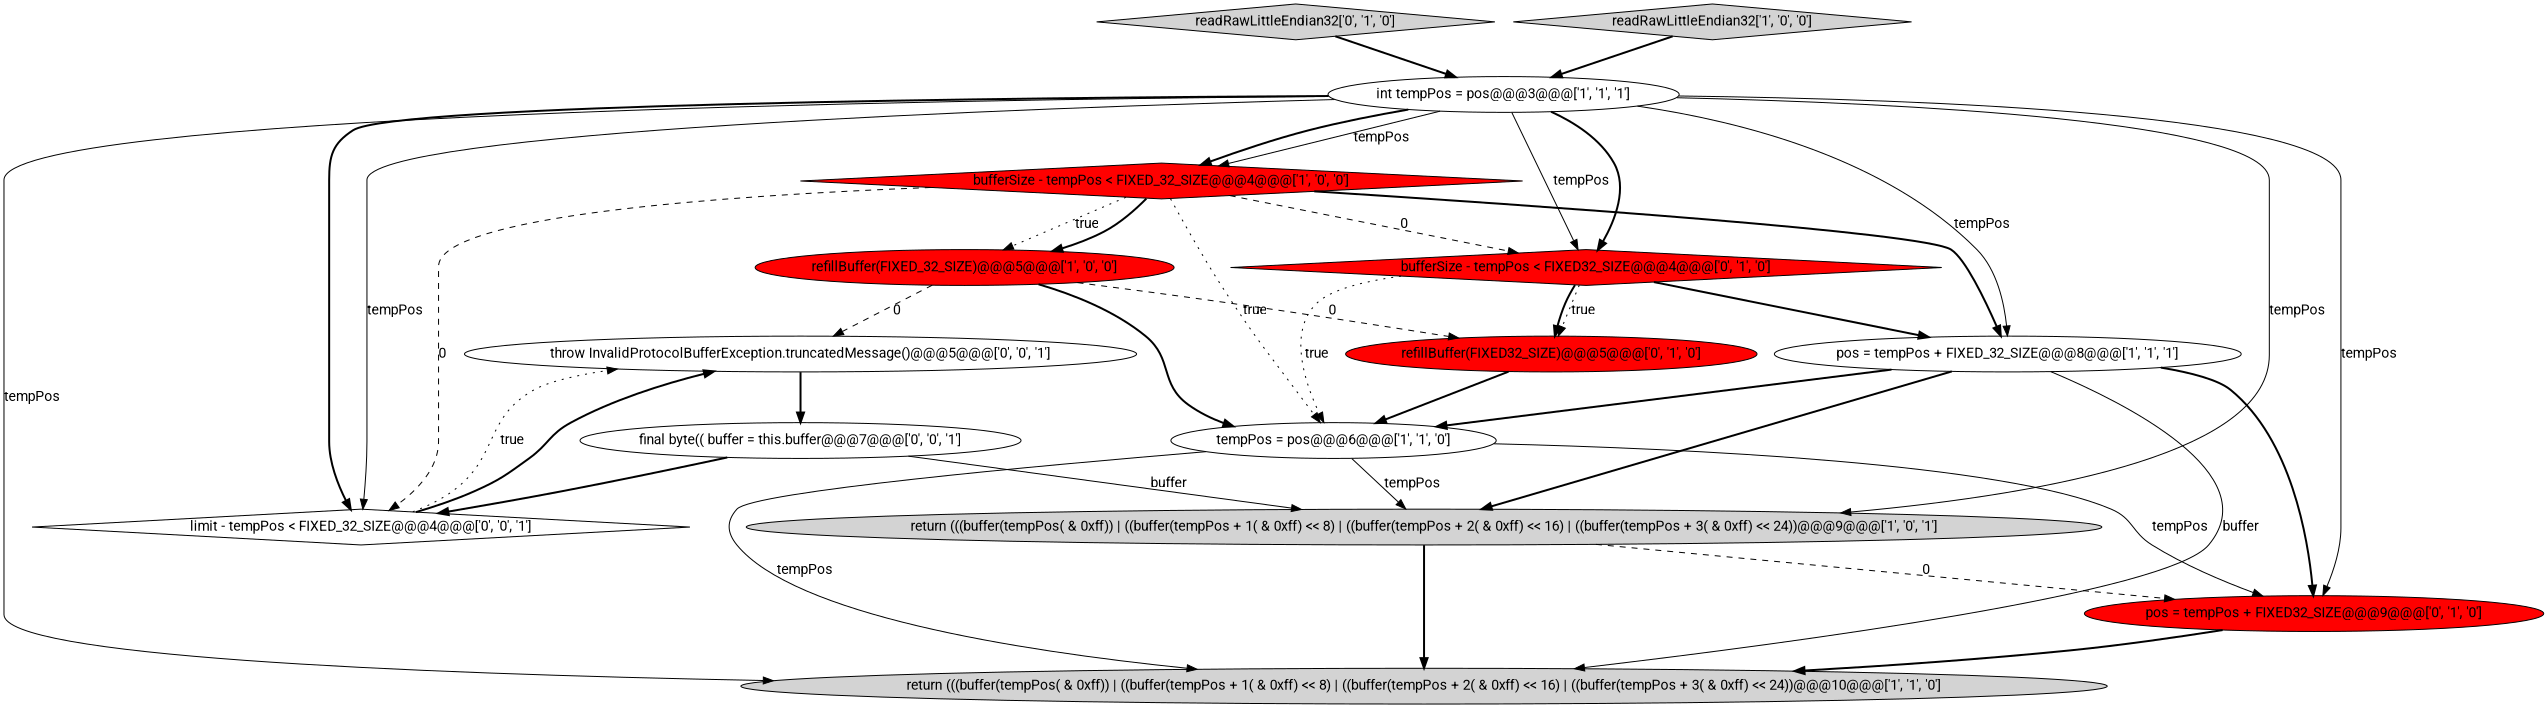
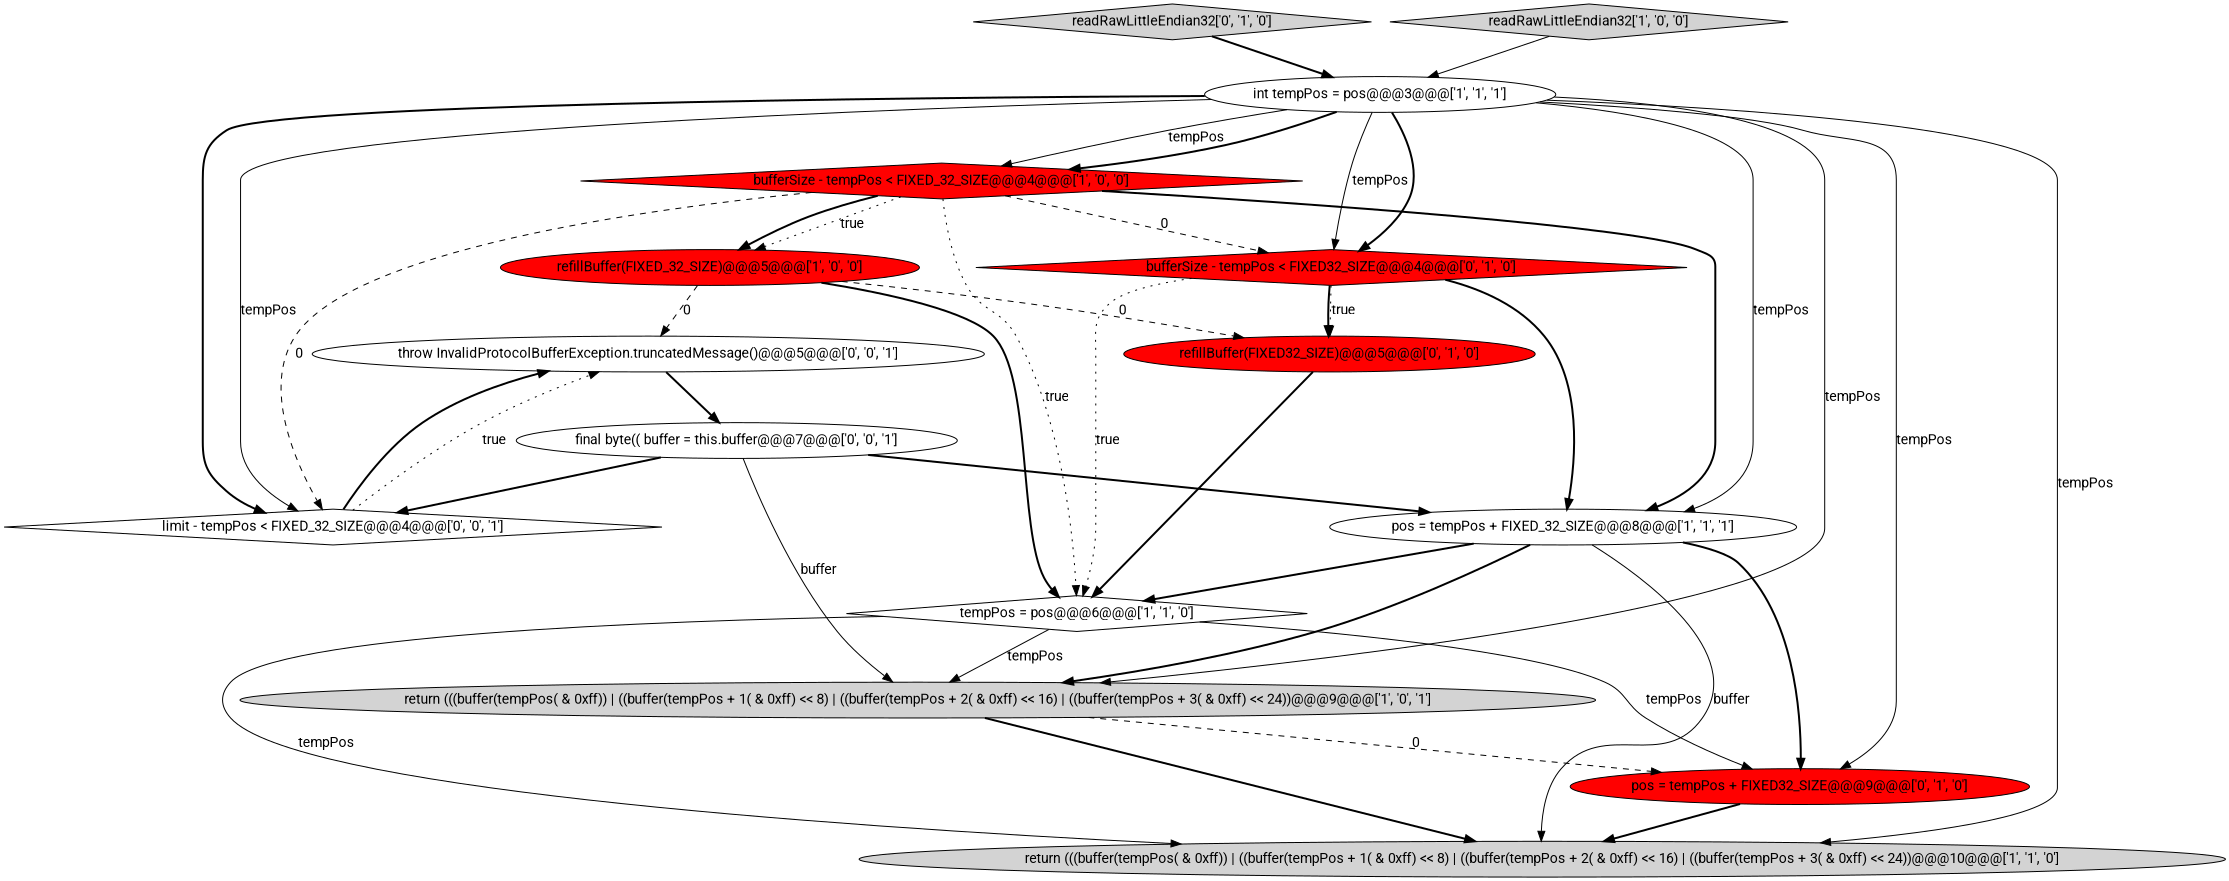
edge "readRawLittleEndian32['1', '0', '0']" -> "int tempPos = pos@@@3@@@['1', '1', '1']": style bold -> solid
node "tempPos = pos@@@6@@@['1', '1', '0']": shape ellipse -> diamond
edge "final byte(( buffer = this.buffer@@@7@@@['0', '0', '1']" -> "pos = tempPos + FIXED_32_SIZE@@@8@@@['1', '1', '1']": added
